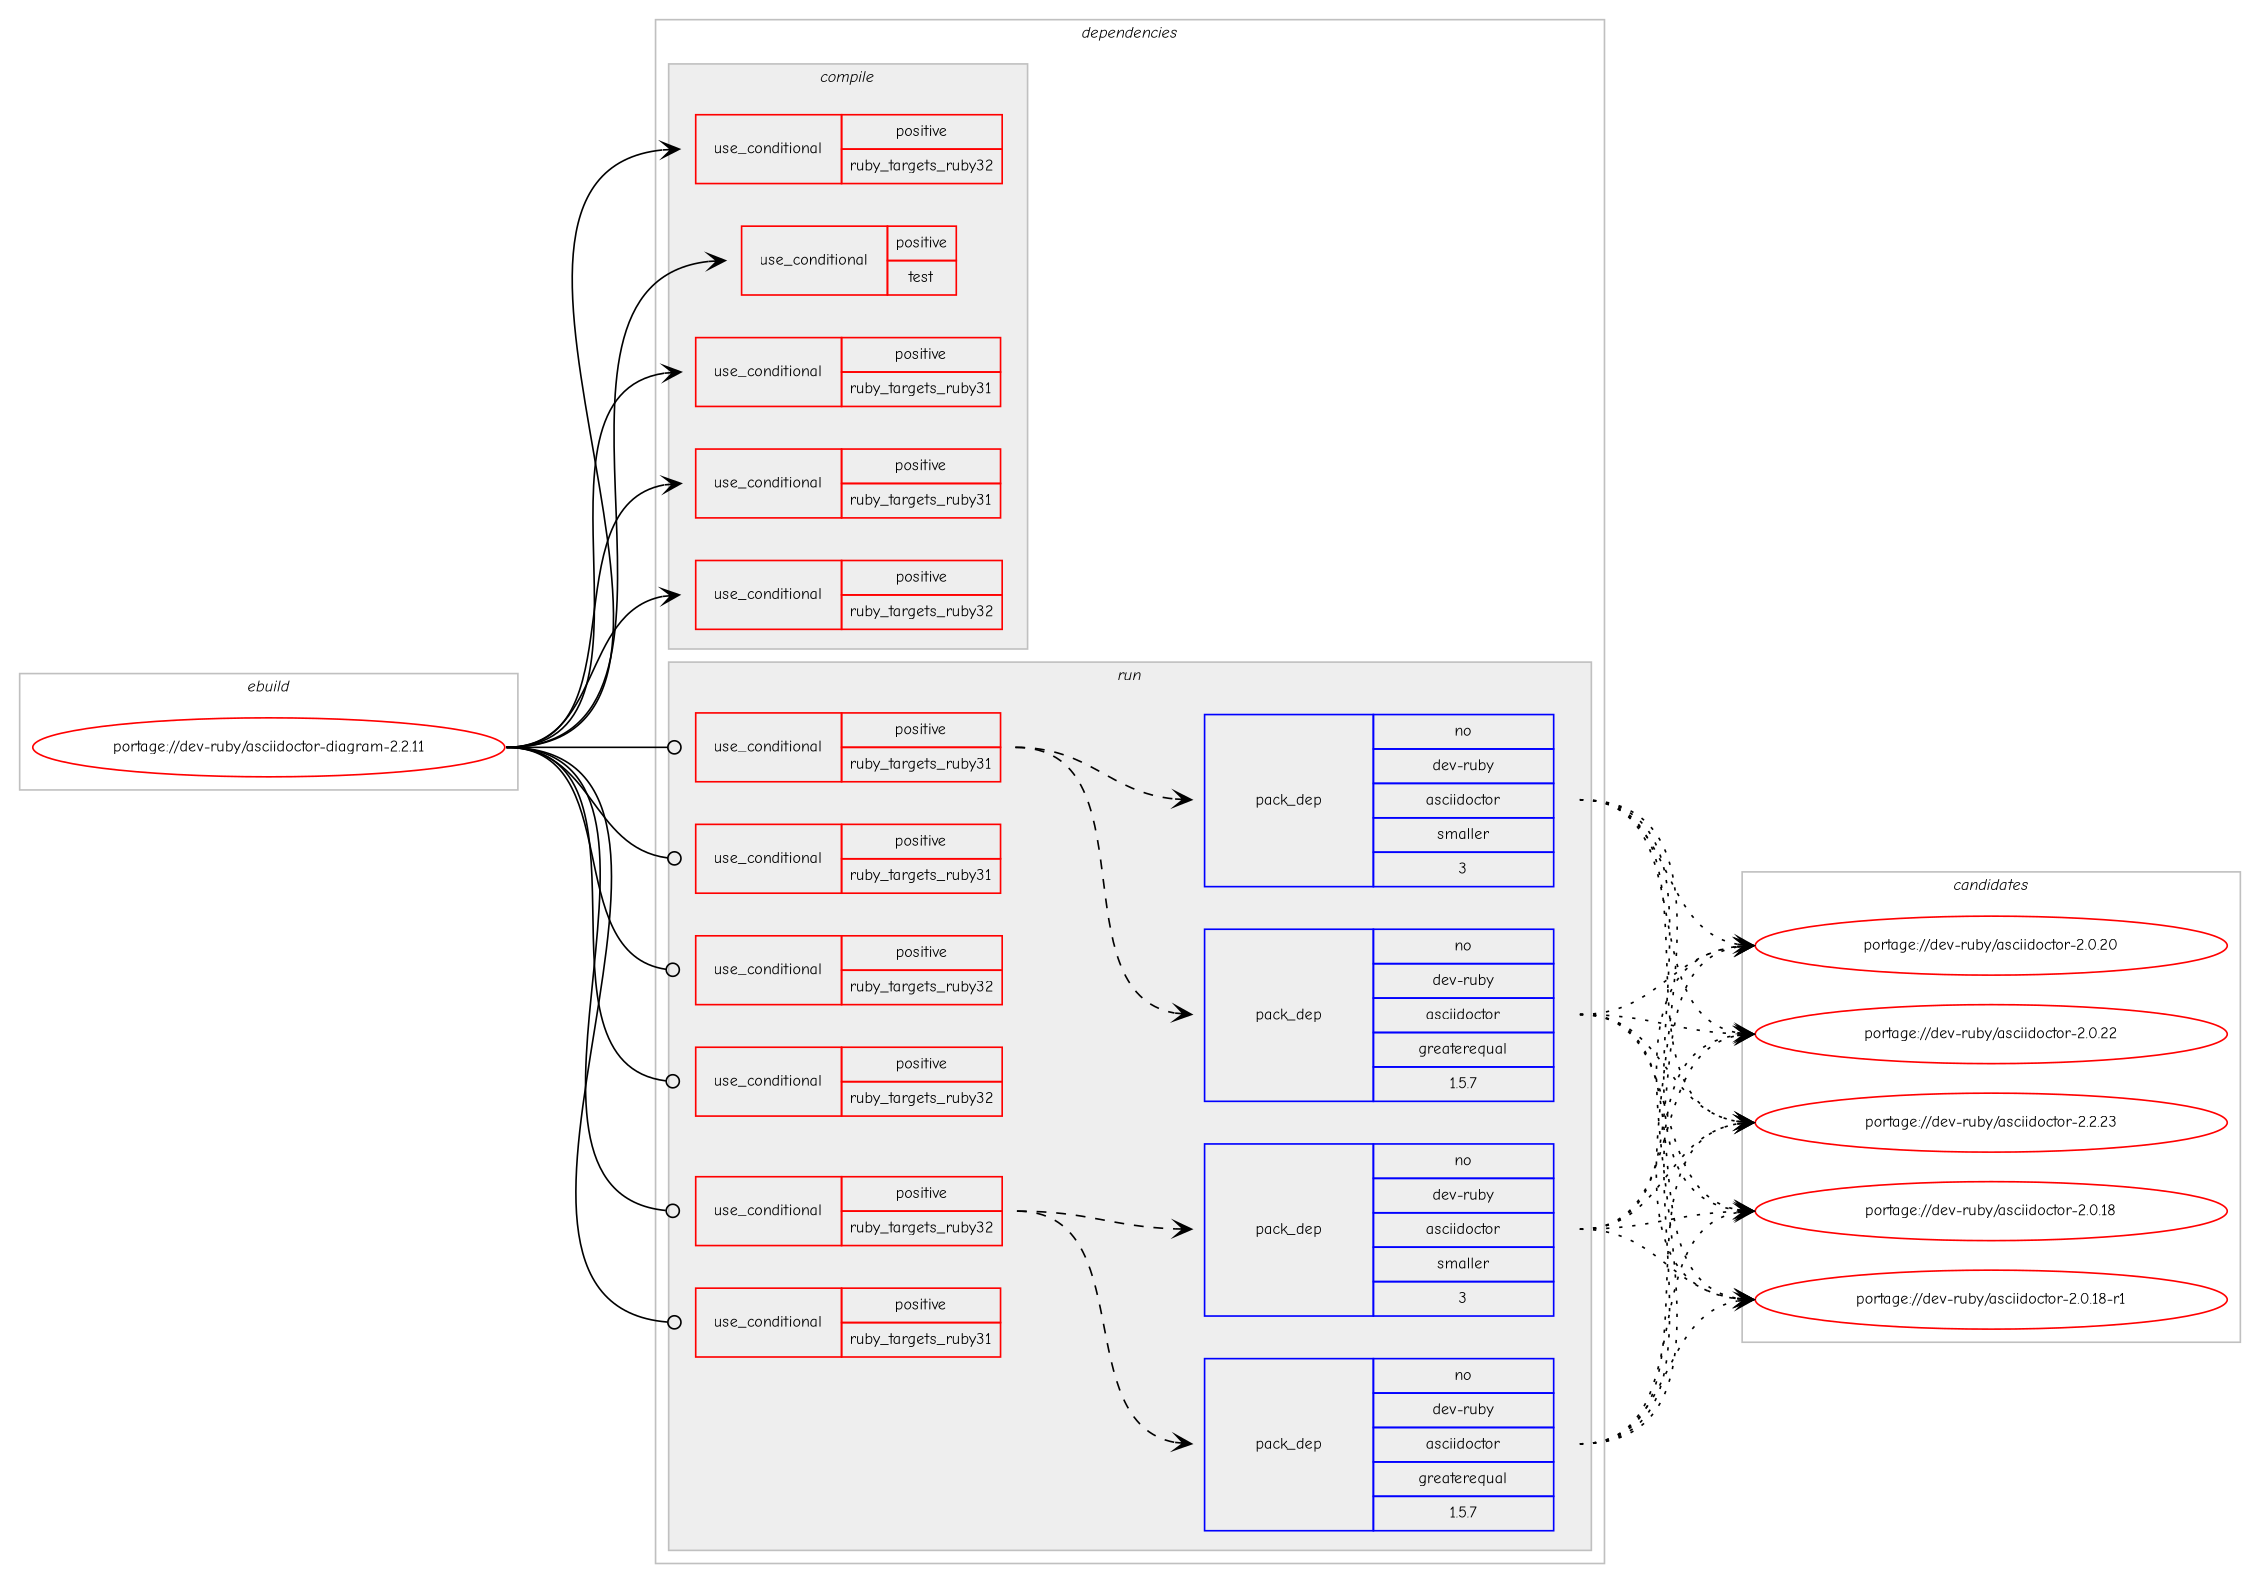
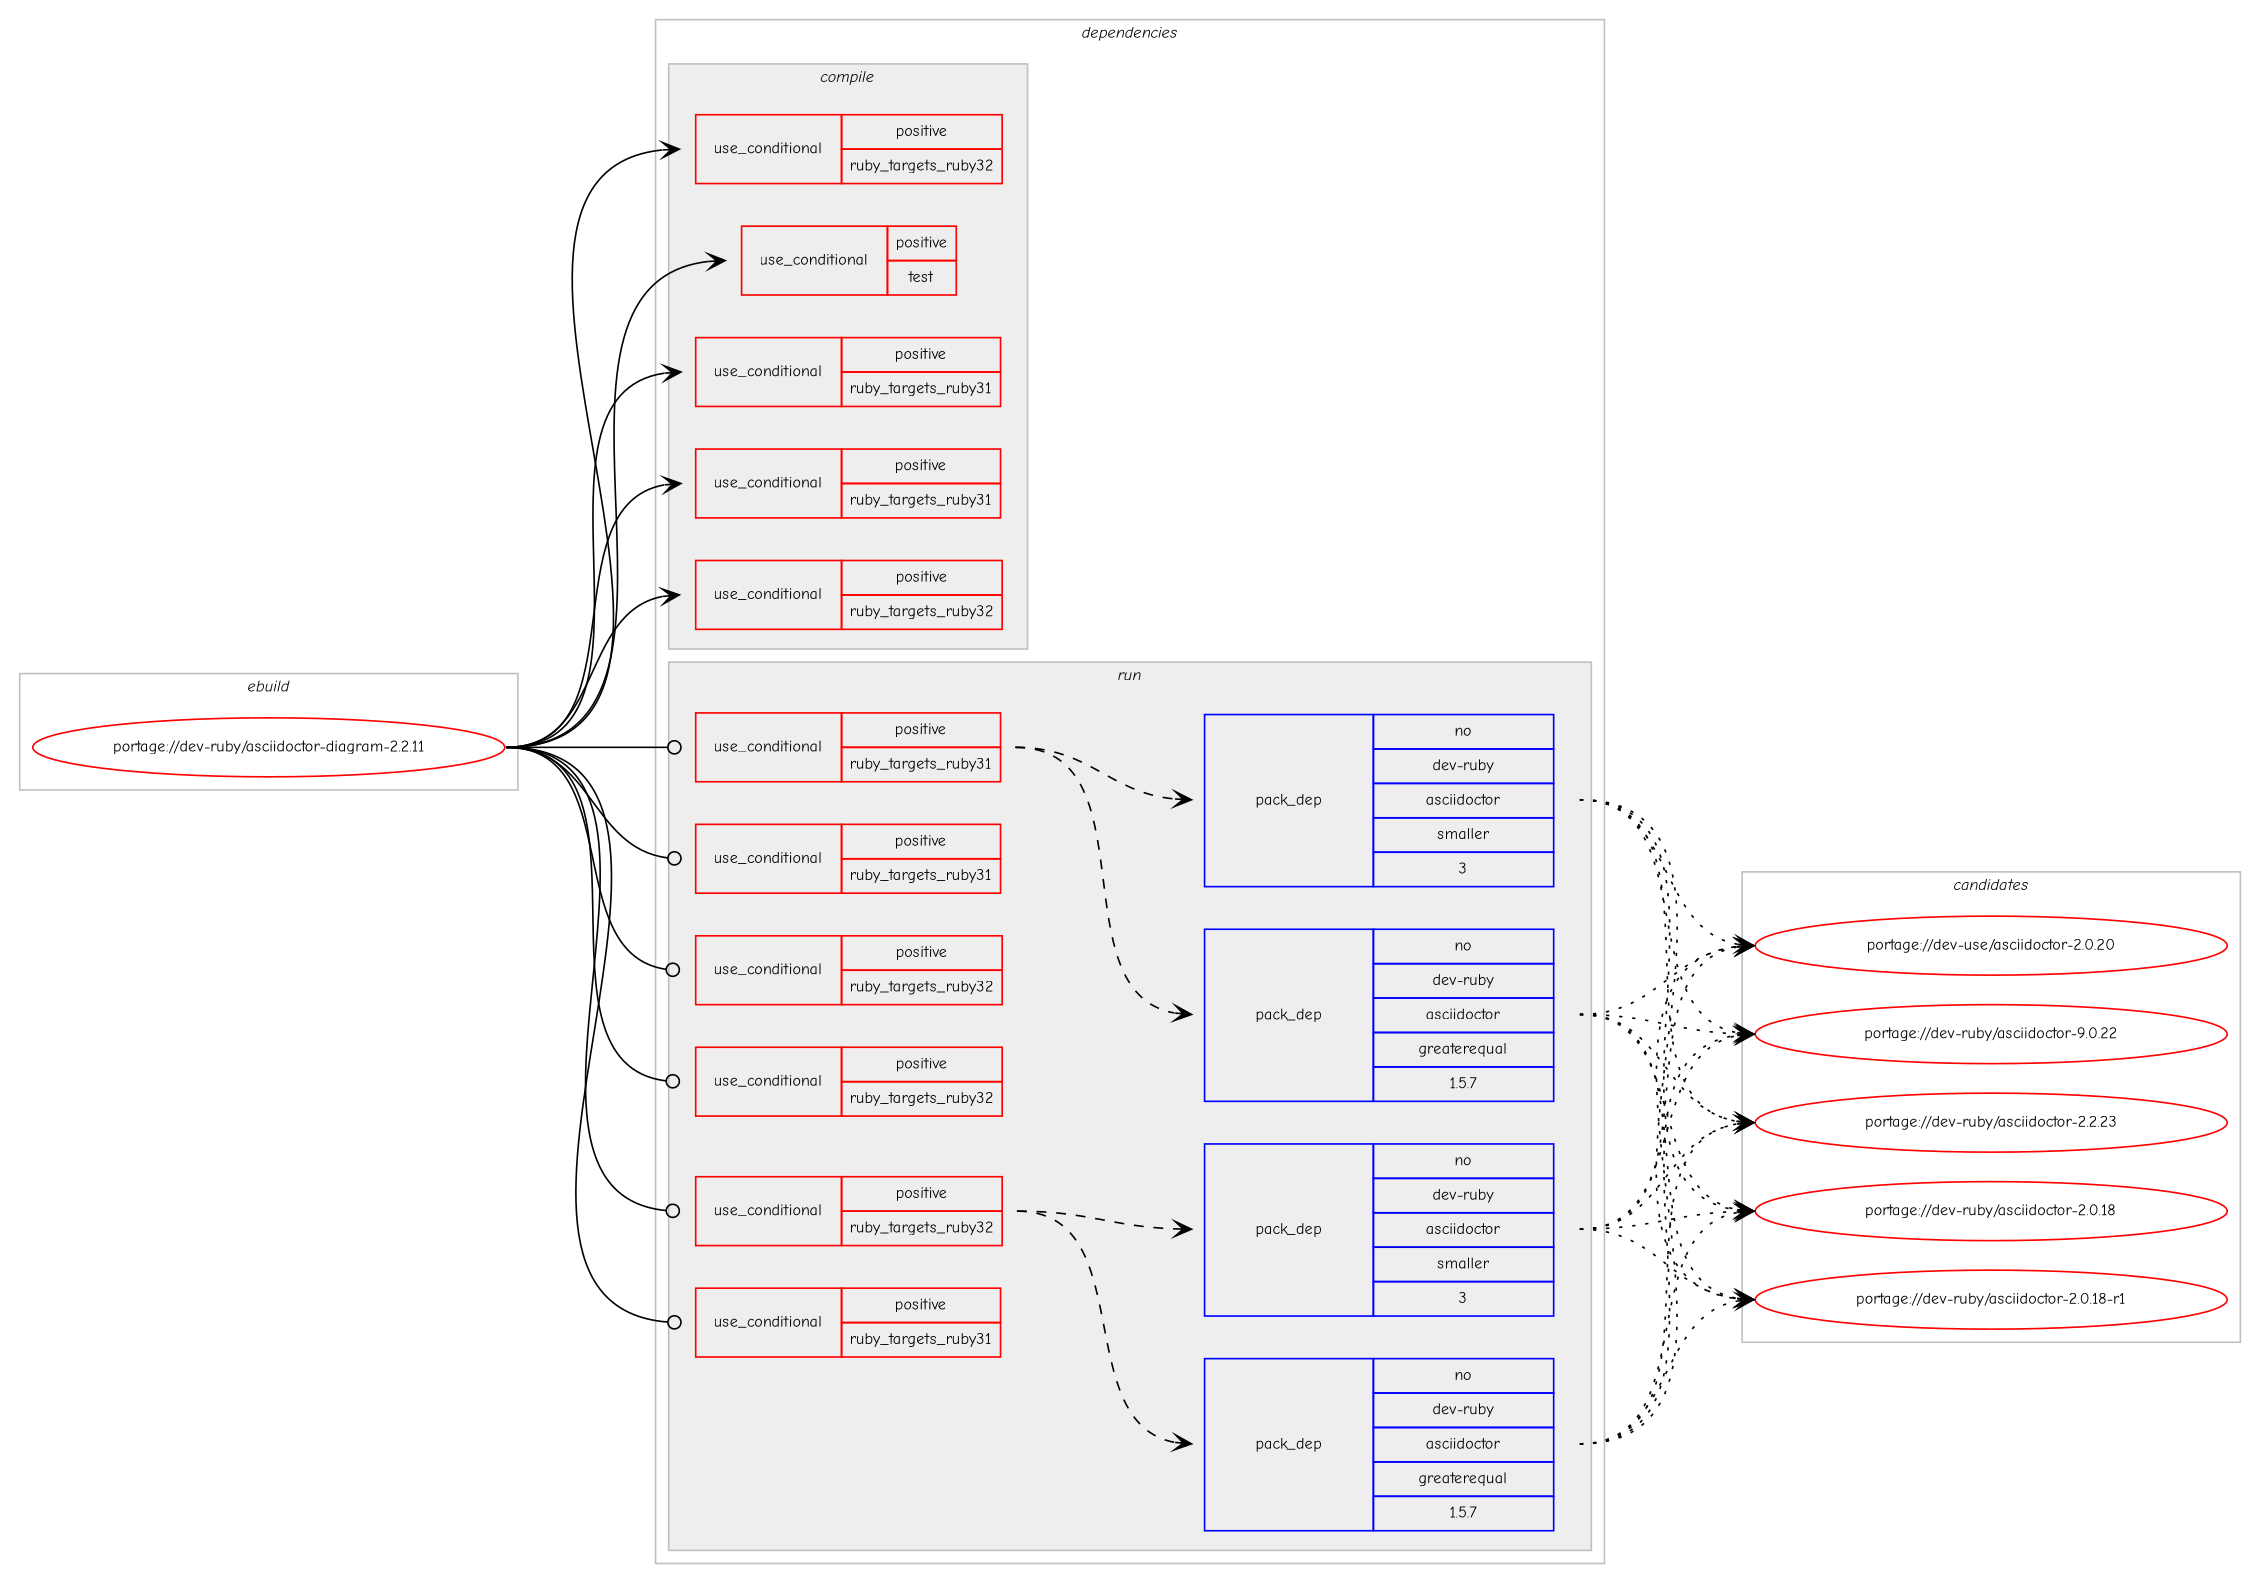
node "portage://dev-ruby/asciidoctor-2.0.20": label "portage://dev-ruby/asciidoctor-2.0.20" -> "portage://dev-use/asciidoctor-2.0.20"
node "portage://dev-ruby/asciidoctor-2.0.22": label "portage://dev-ruby/asciidoctor-2.0.22" -> "portage://dev-ruby/asciidoctor-9.0.22"
